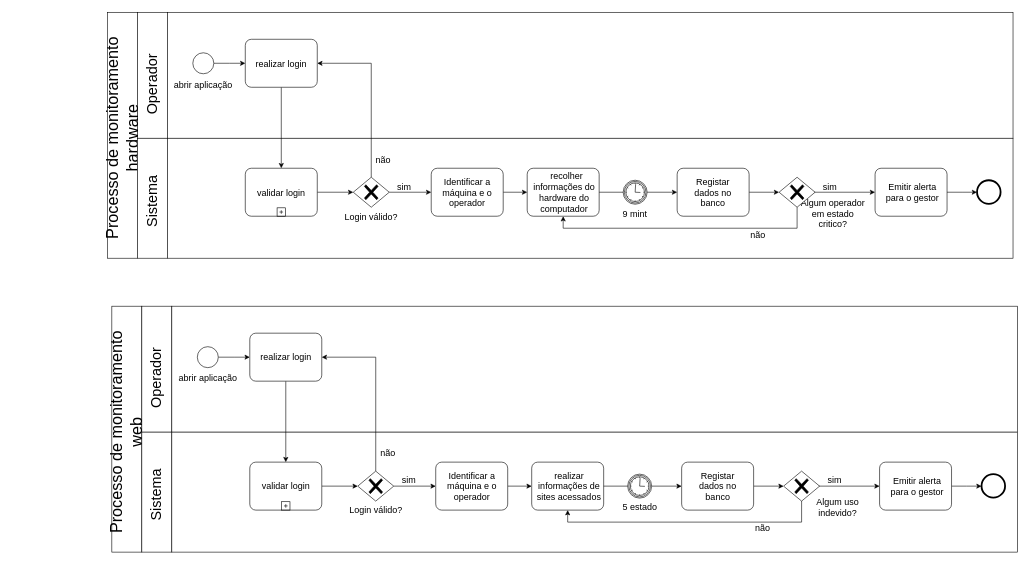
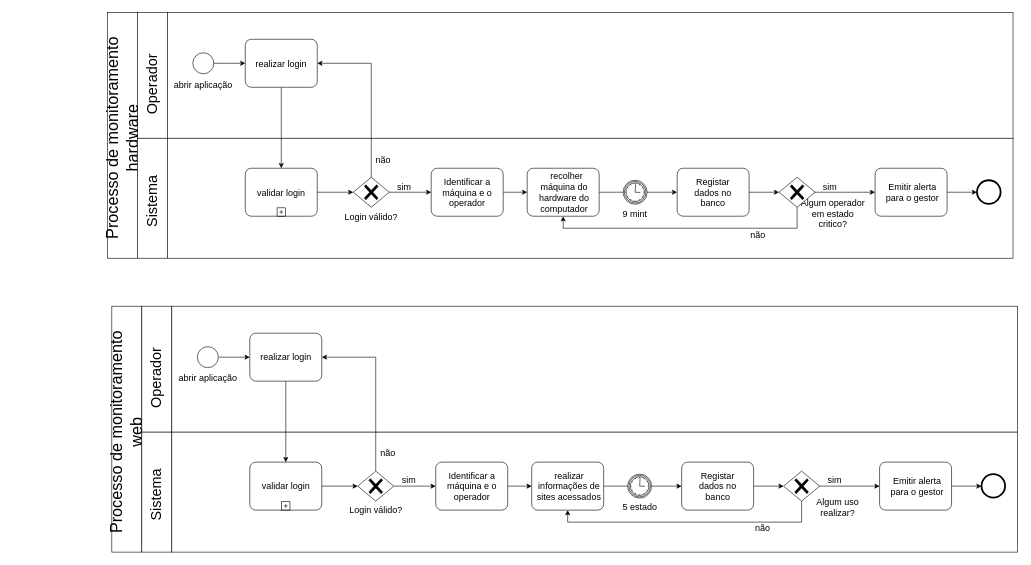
node "recolher informações do hardware do computador": label "recolher informações do hardware do computador" -> "recolher máquina do hardware do computador"
node "Algum uso indevido?": label "Algum uso indevido?" -> "Algum uso realizar?"
